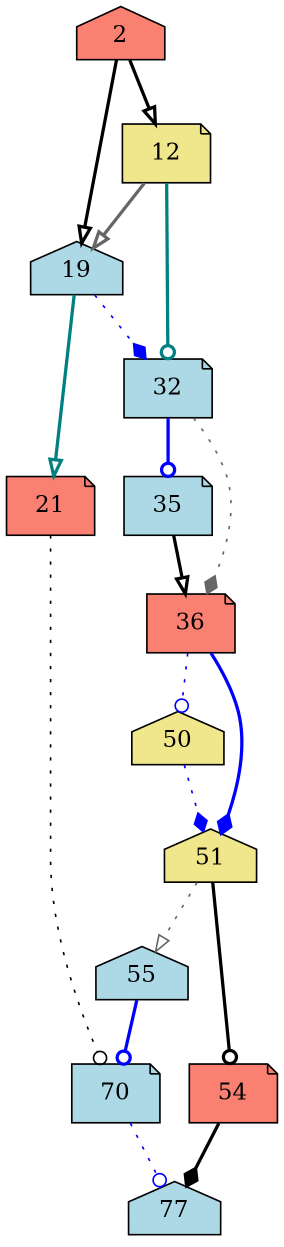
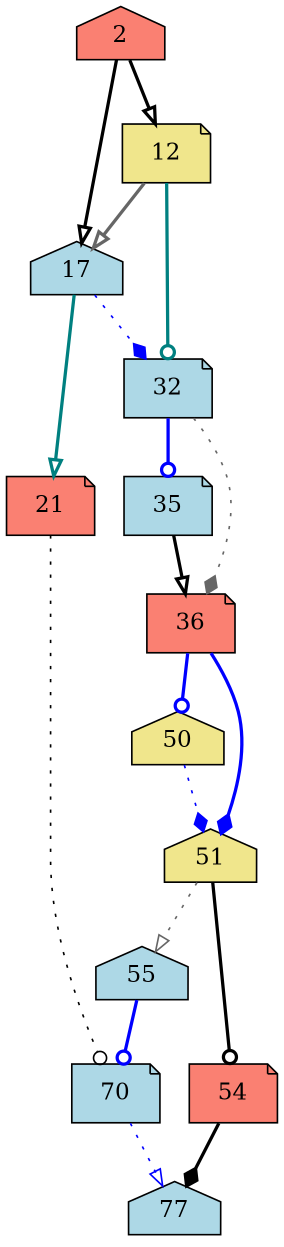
node "19": label "19" -> "17"
edge "36" -> "50": style dotted -> bold
edge "70" -> "77": arrowhead odot -> onormal
